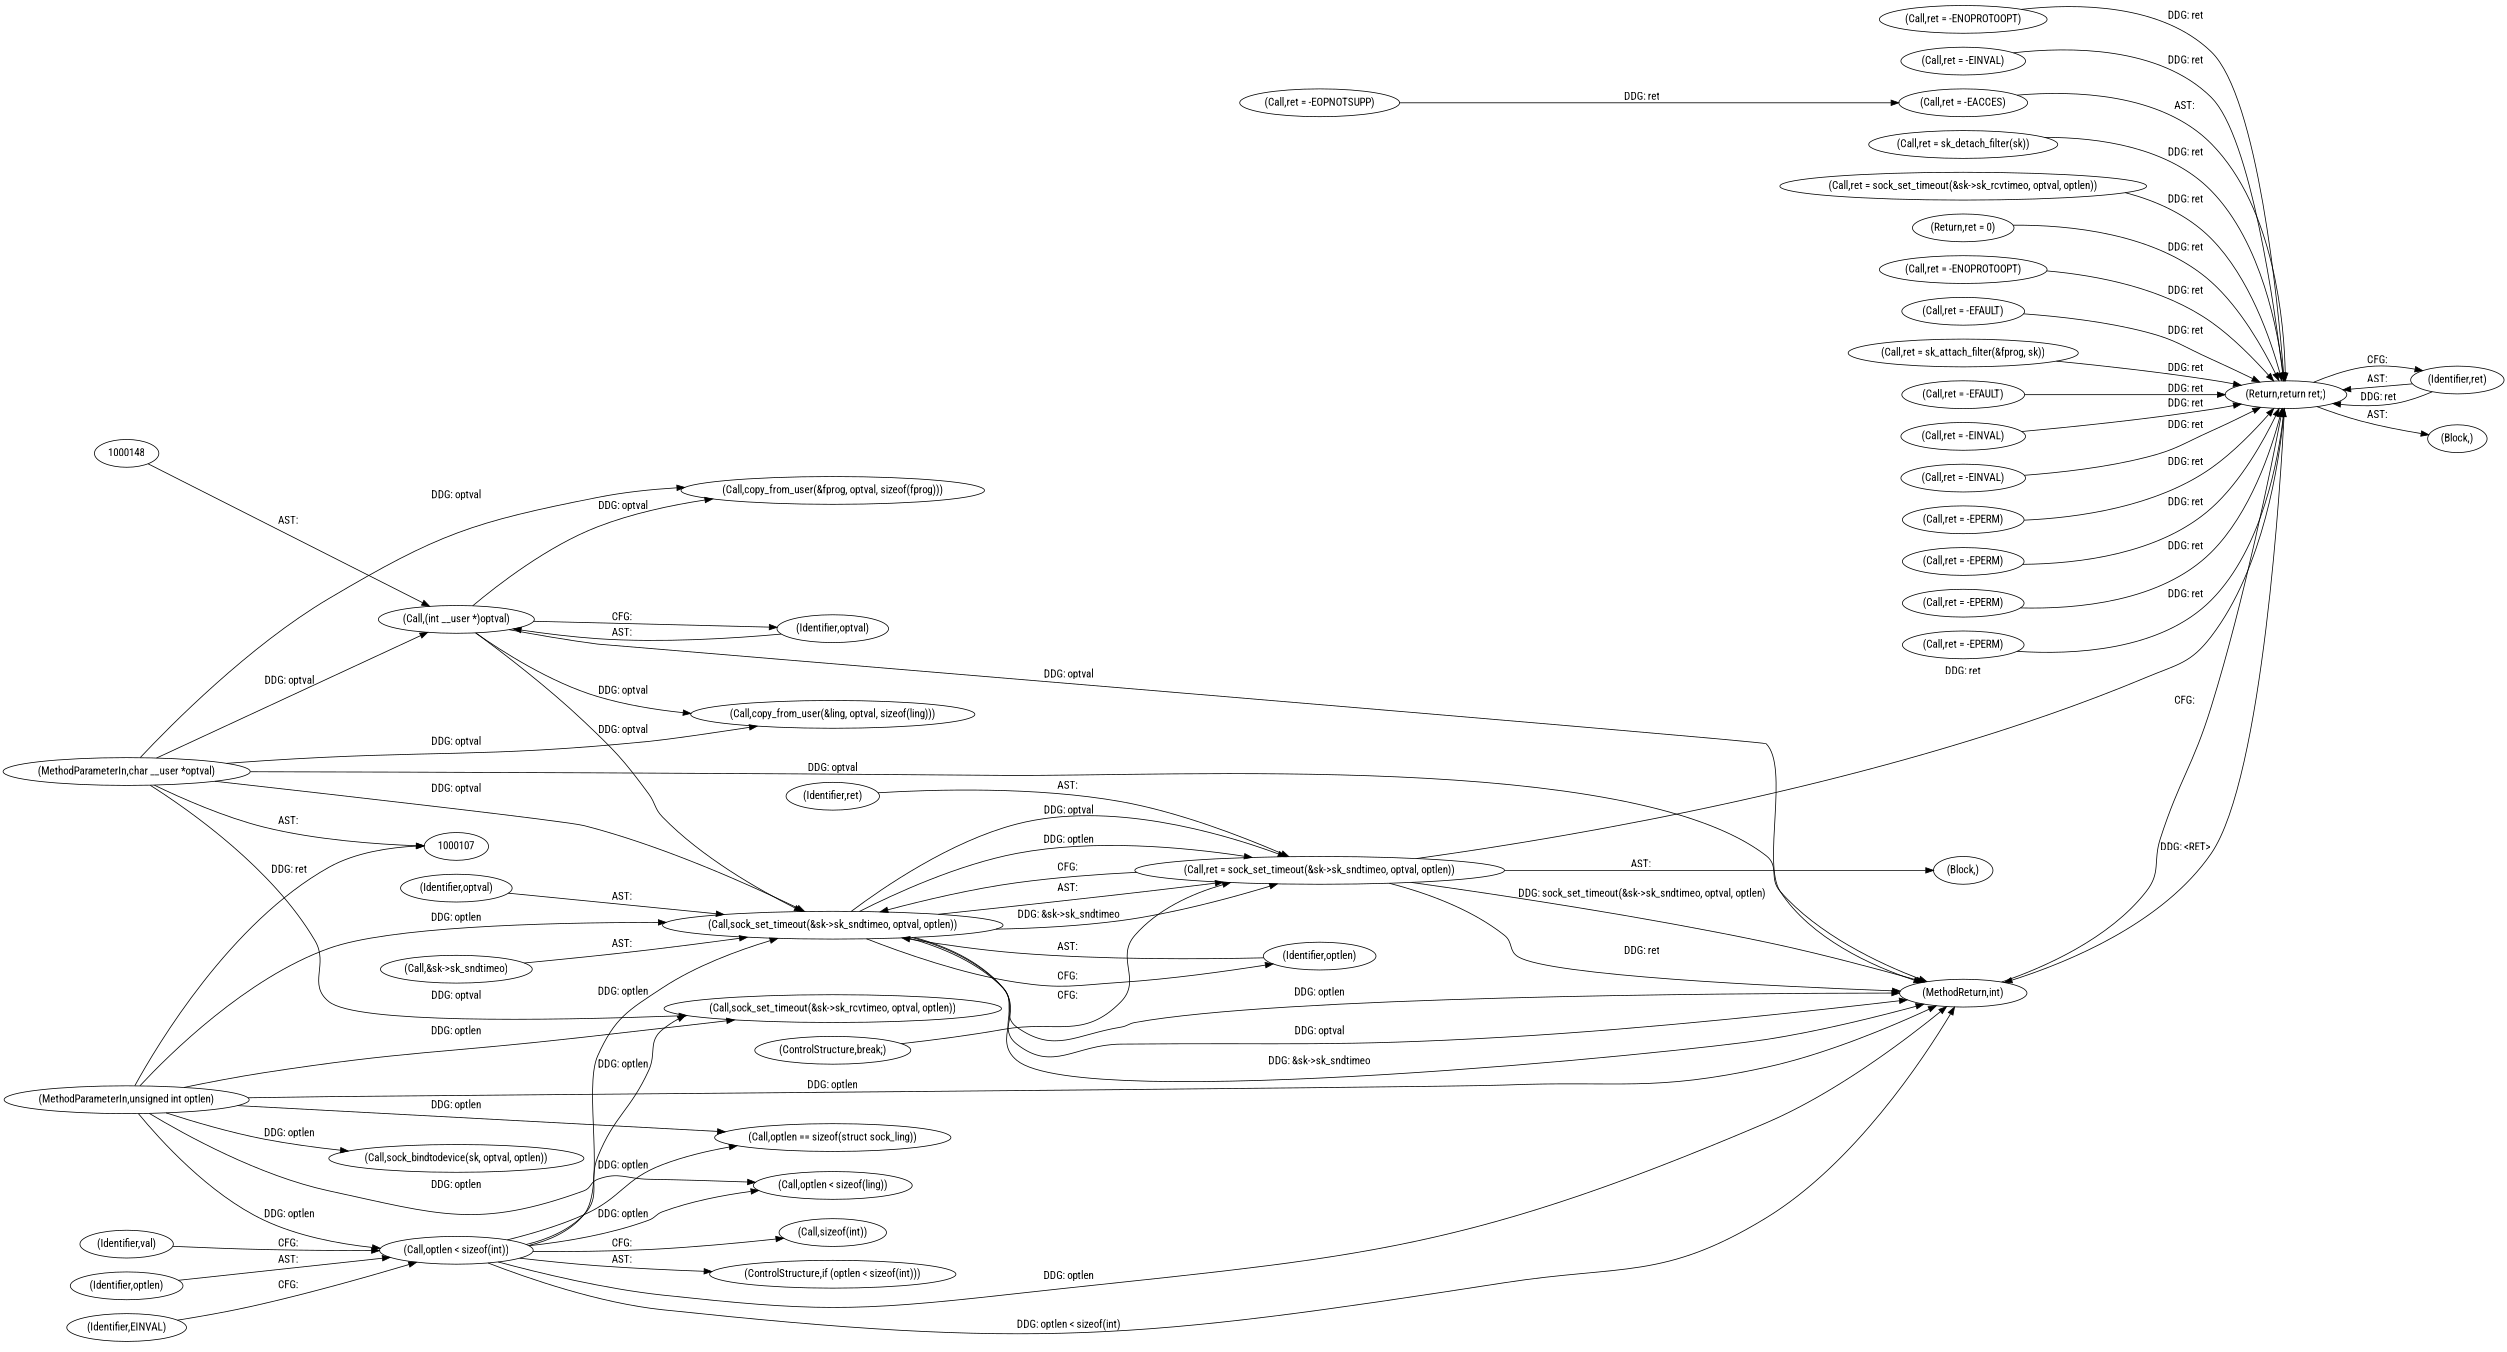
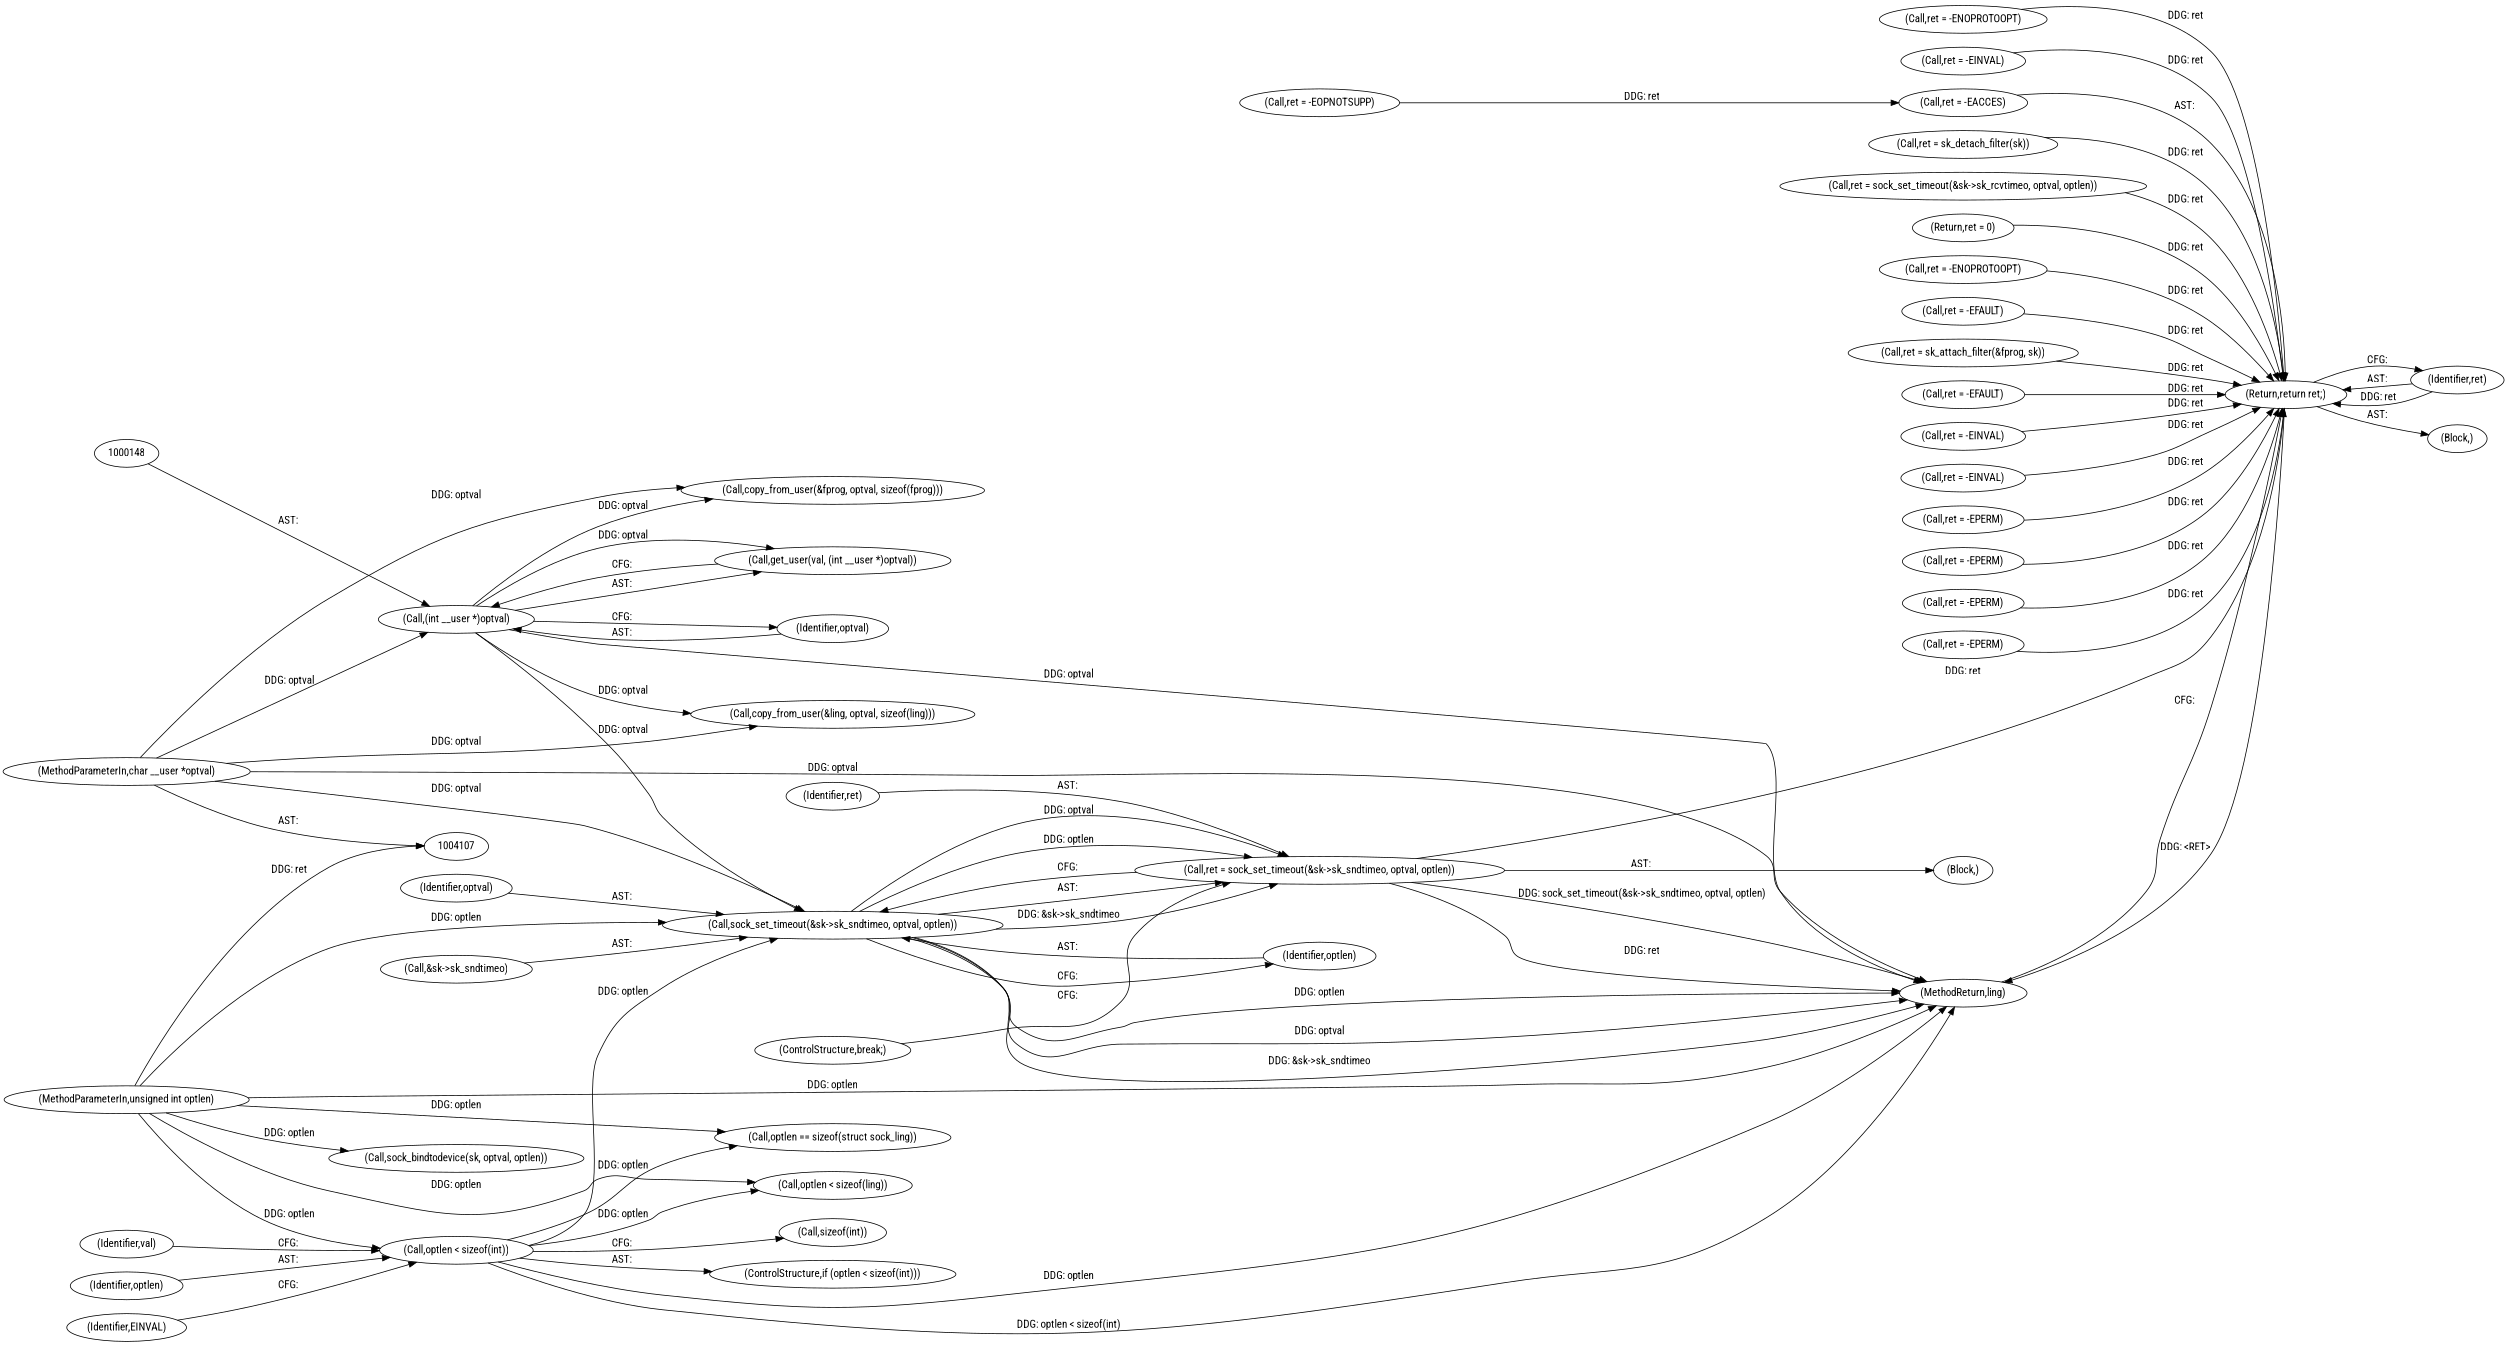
node "(Call,get_user(val, (int __user *)optval))": added
node "1000107": label "1000107" -> "1004107"
node "(MethodReturn,int)": label "(MethodReturn,int)" -> "(MethodReturn,ling)"
node "(Call,sock_set_timeout(&sk->sk_rcvtimeo, optval, optlen))": removed
